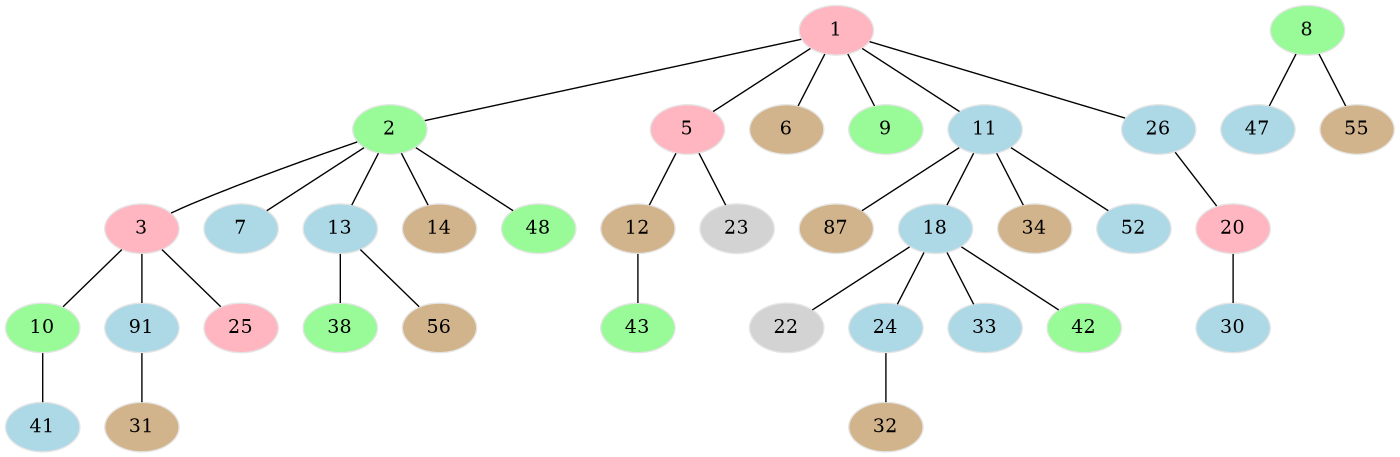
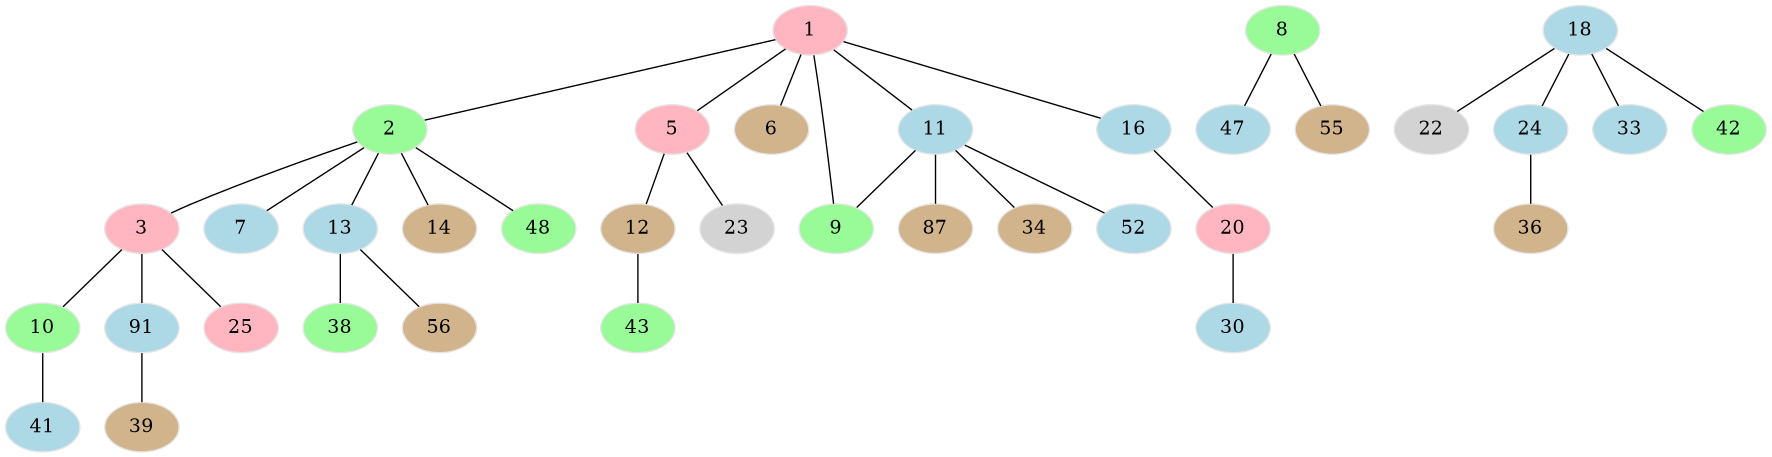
node "26": label "26" -> "16"
edge "11" -- "18": now "11" -- "9"
node "31": label "31" -> "39"
node "32": label "32" -> "36"
